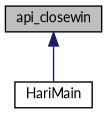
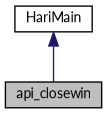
edge "HariMain" -> "api_closewin": reversed
